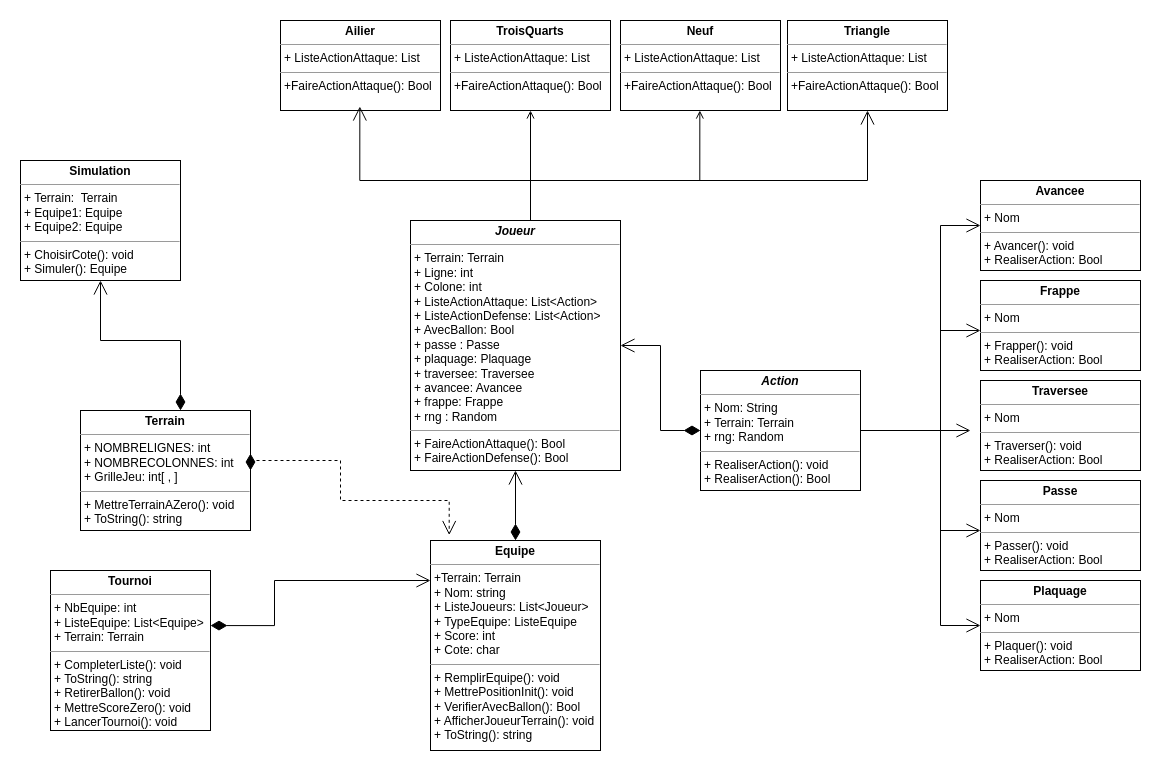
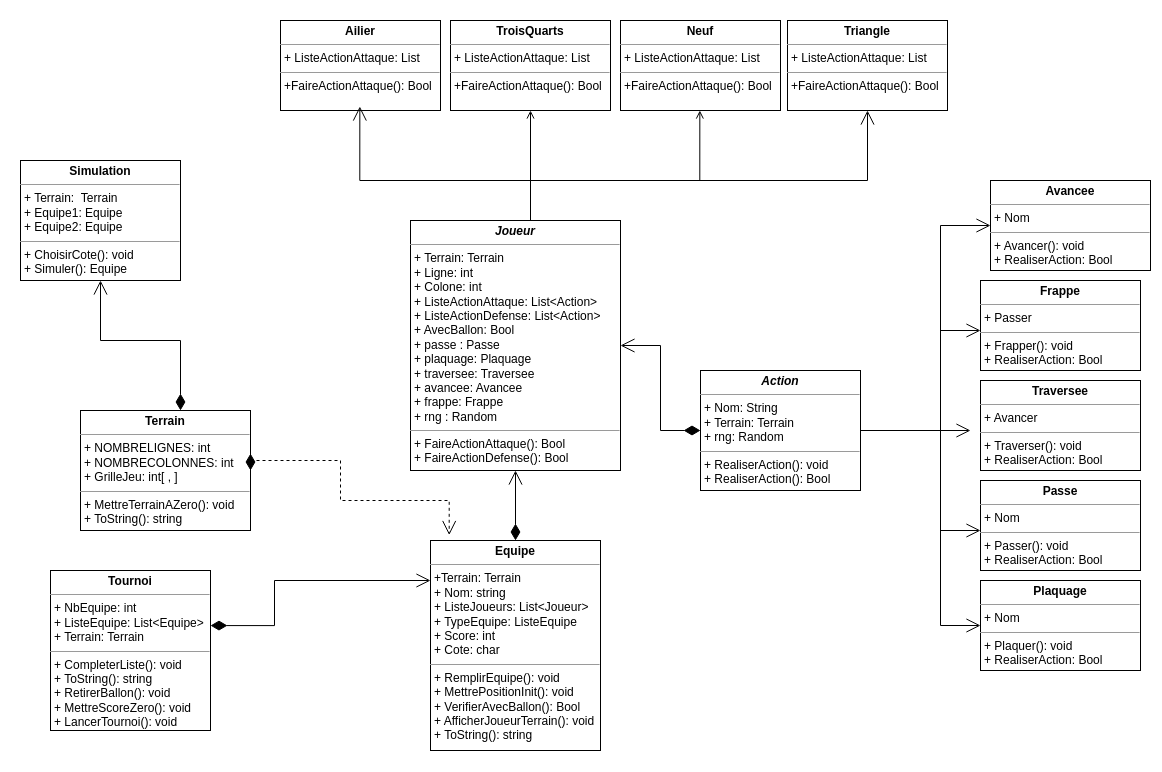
node "Avancee + Nom + Avancer(): void + RealiserAction: Bool": moved (1061, 226) -> (1071, 226)
node "Frappe + Nom + Frapper(): void + RealiserAction: Bool": label "Frappe + Nom + Frapper(): void + RealiserAction: Bool" -> "Frappe + Passer + Frapper(): void + RealiserAction: Bool"
node "Traversee + Nom + Traverser(): void + RealiserAction: Bool": label "Traversee + Nom + Traverser(): void + RealiserAction: Bool" -> "Traversee + Avancer + Traverser(): void + RealiserAction: Bool"
